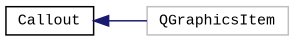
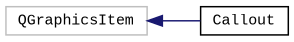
edge "QGraphicsItem" -> "Callout": reversed
